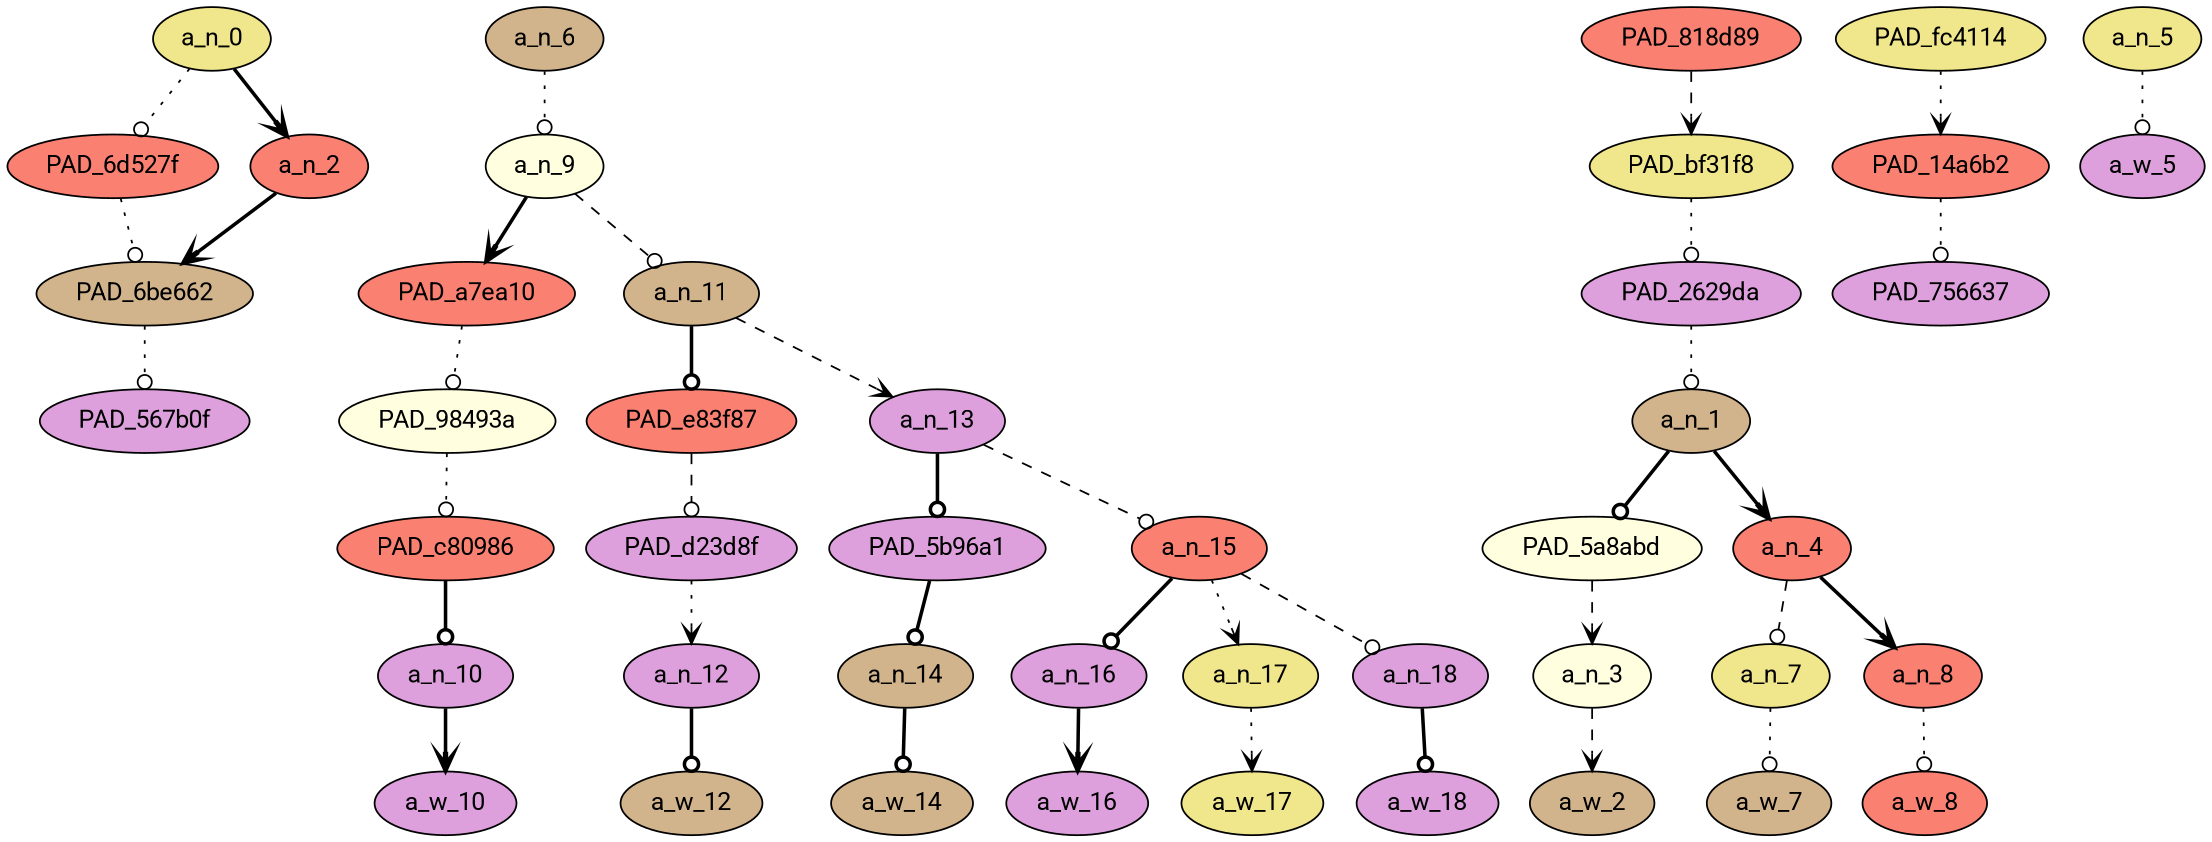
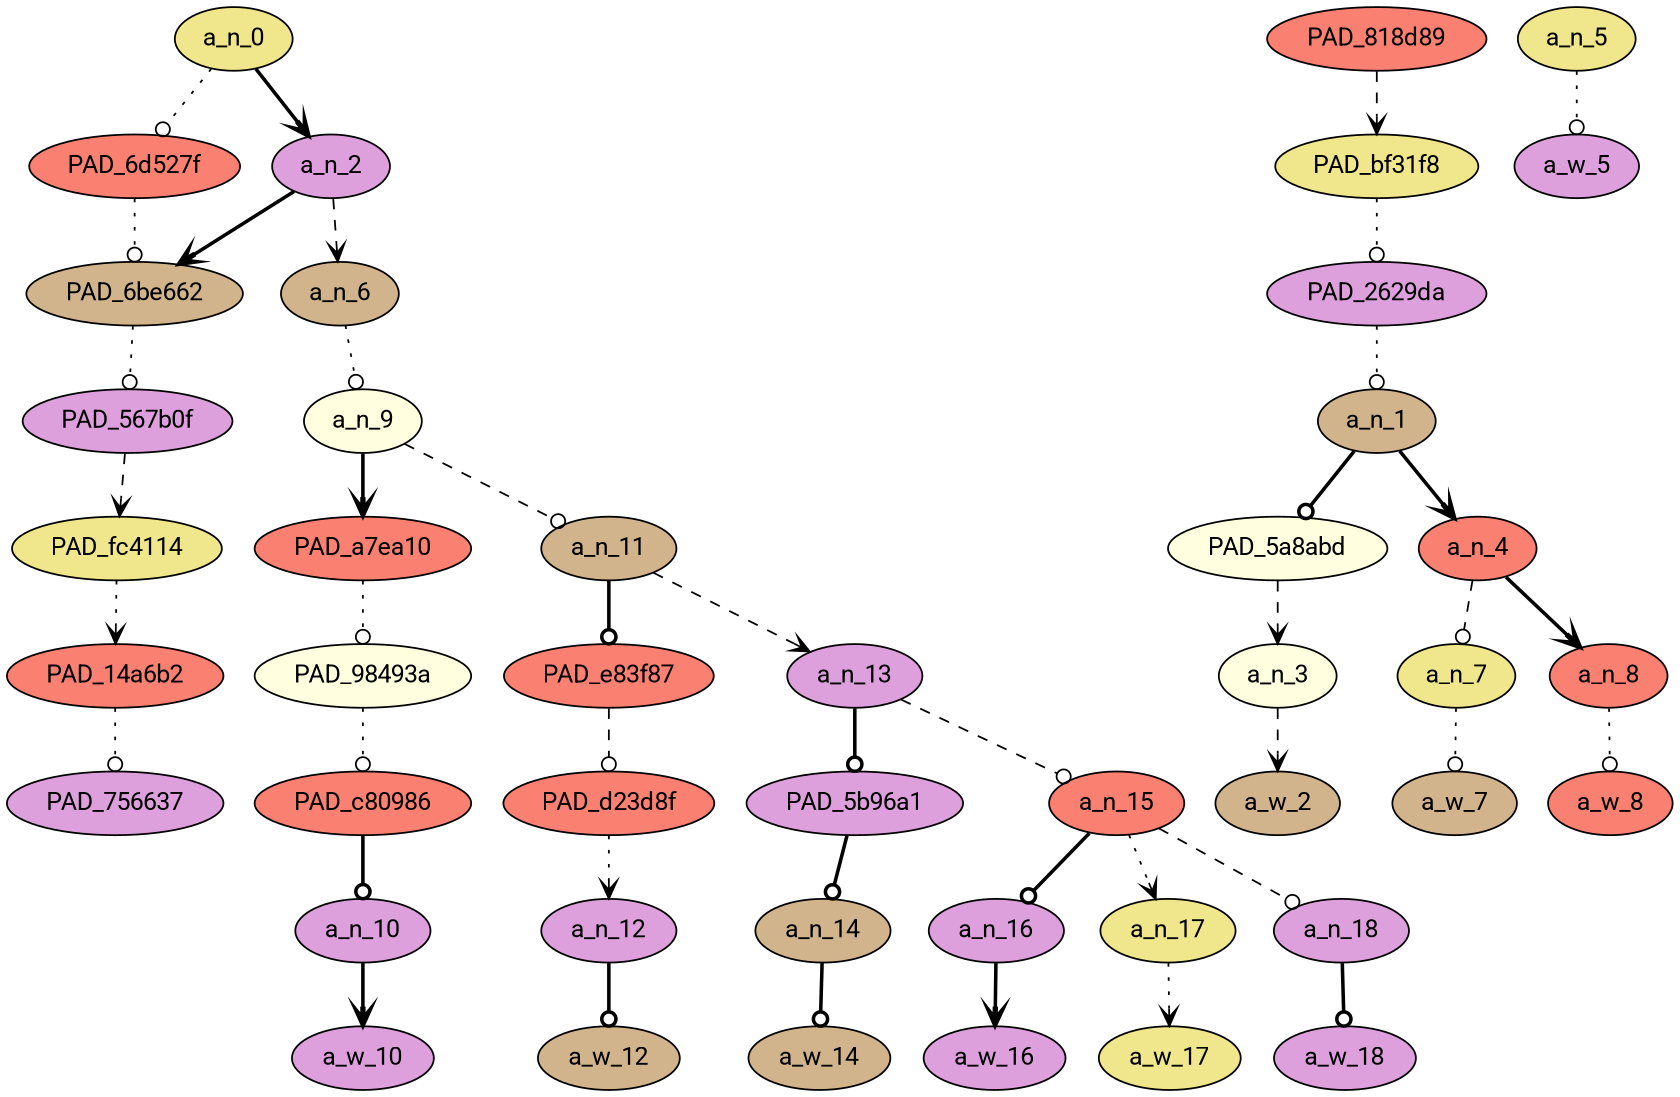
node "a_n_2": fillcolor salmon -> plum
edge "a_n_2" -> "a_n_6": added
edge "PAD_567b0f" -> "PAD_fc4114": added
node "PAD_d23d8f": fillcolor plum -> salmon
